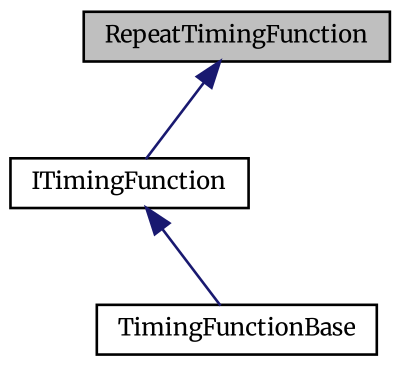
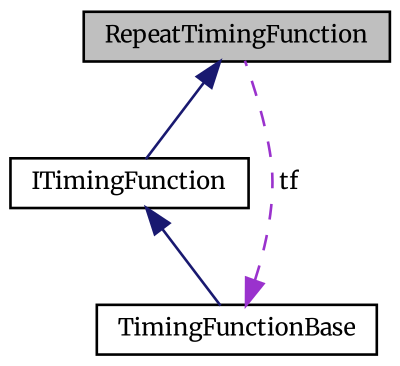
edge "RepeatTimingFunction" -> "TimingFunctionBase": added, label "tf"
